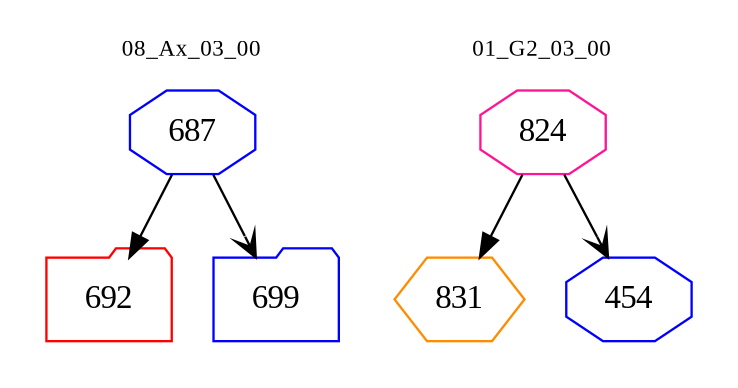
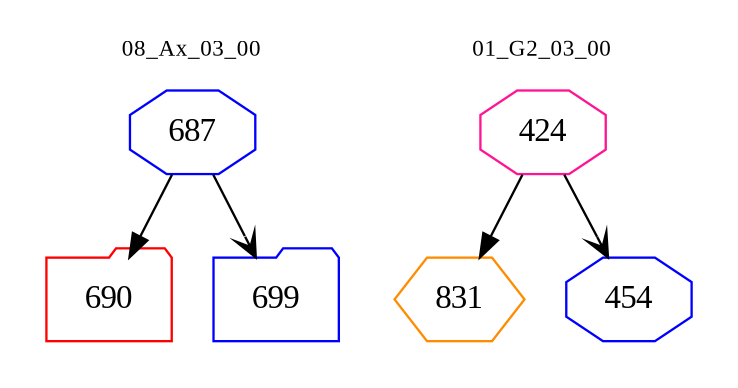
node "824": label "824" -> "424"
node "692": label "692" -> "690"
